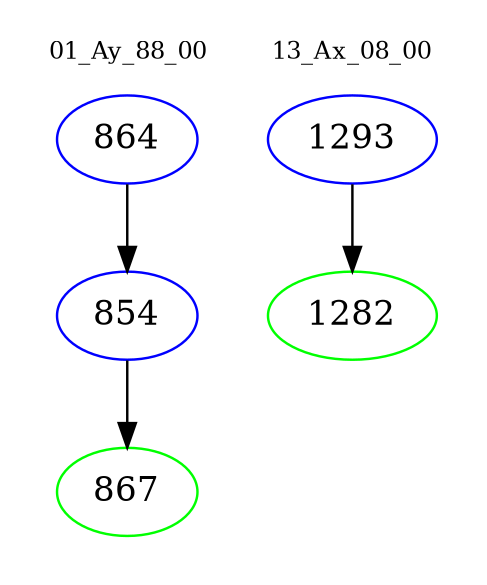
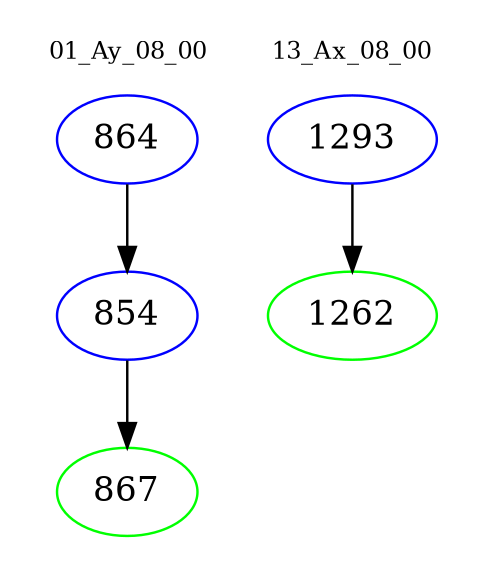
cluster "01_Ay_88_00": label "01_Ay_88_00" -> "01_Ay_08_00"
node "1282": label "1282" -> "1262"
